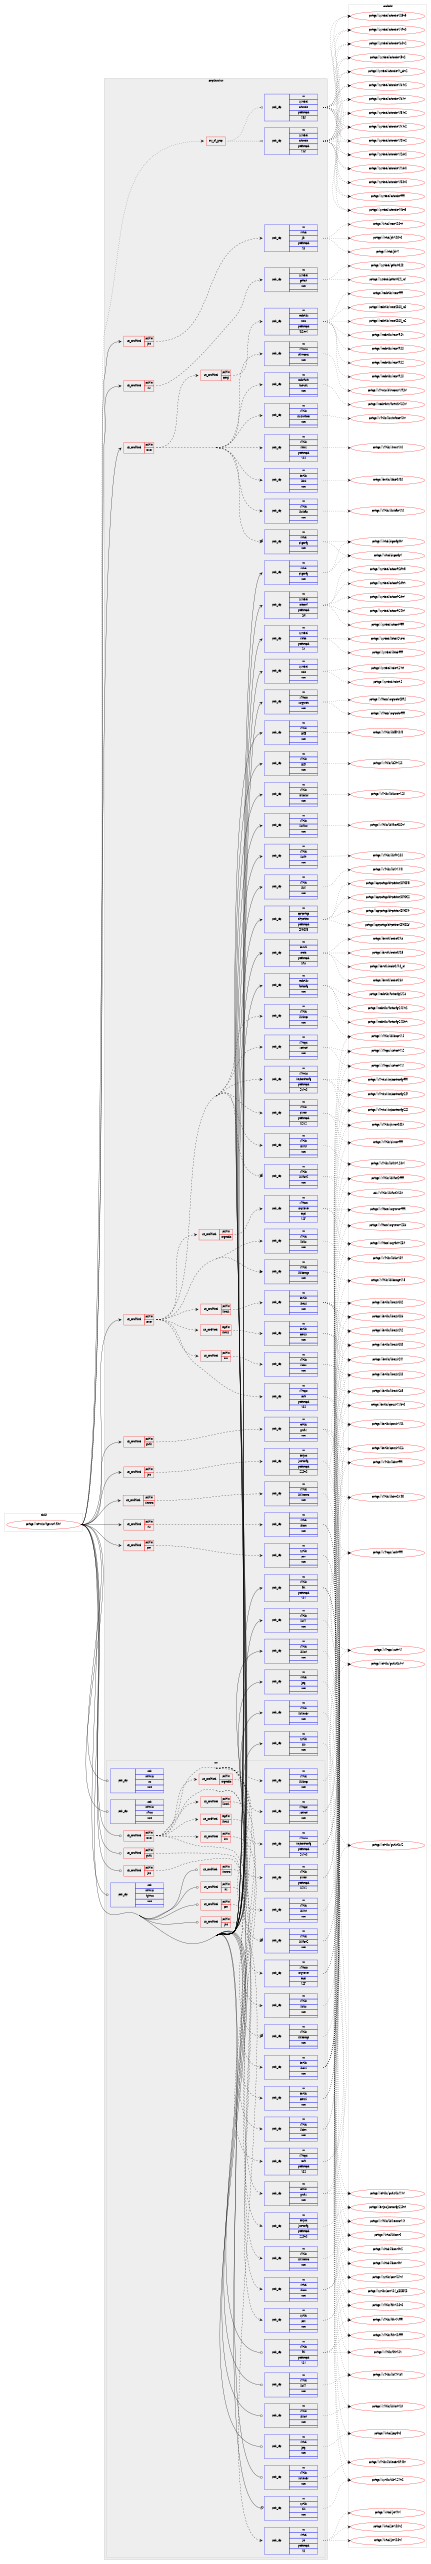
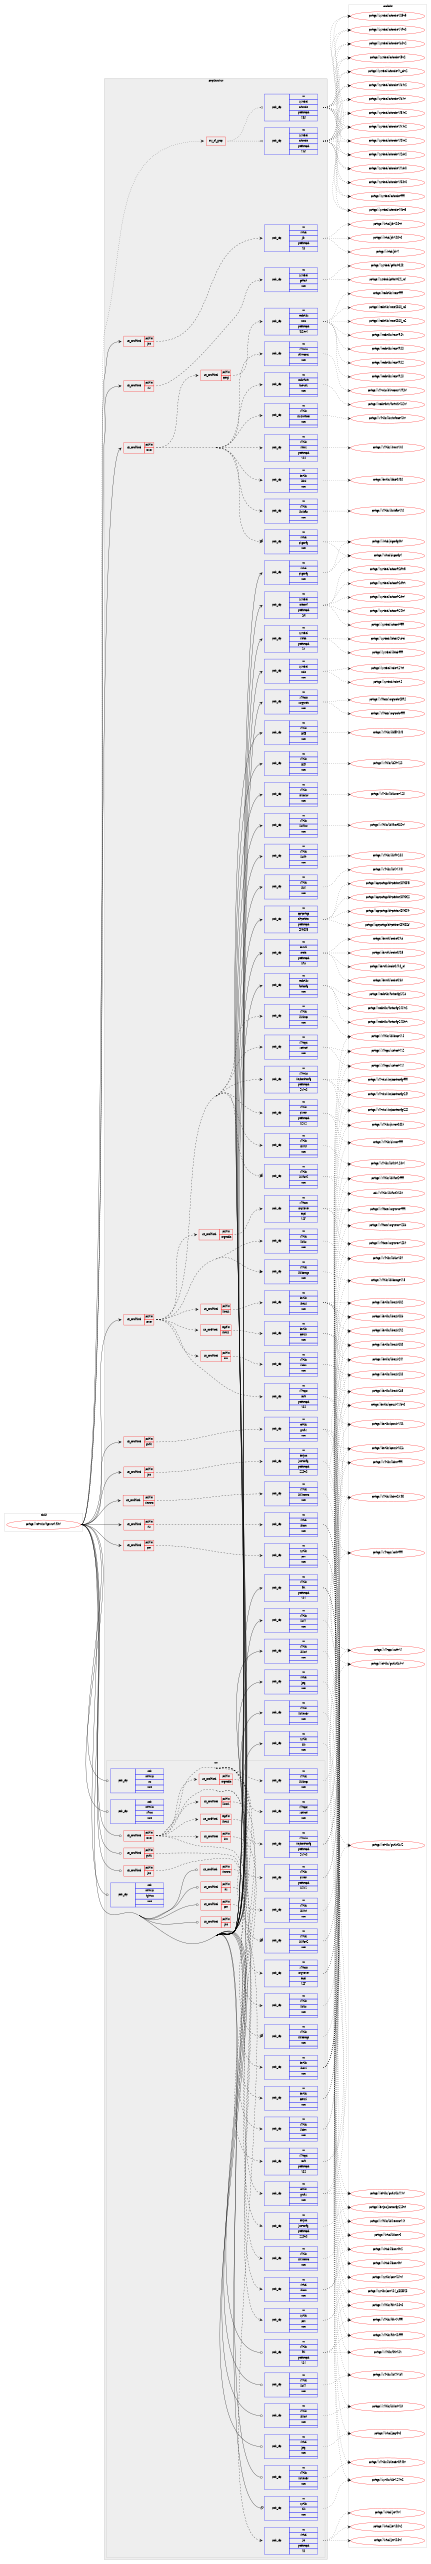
node "portage://virtual/mesa-1.8.0-r4": label "portage://virtual/mesa-1.8.0-r4" -> "portage://virtual/jdk-1.8.0-r4"
node "portage://x11-base/xorg-font-1.20.7": label "portage://x11-base/xorg-font-1.20.7" -> "portage://x11-base/xorg-server-1.20.7"
